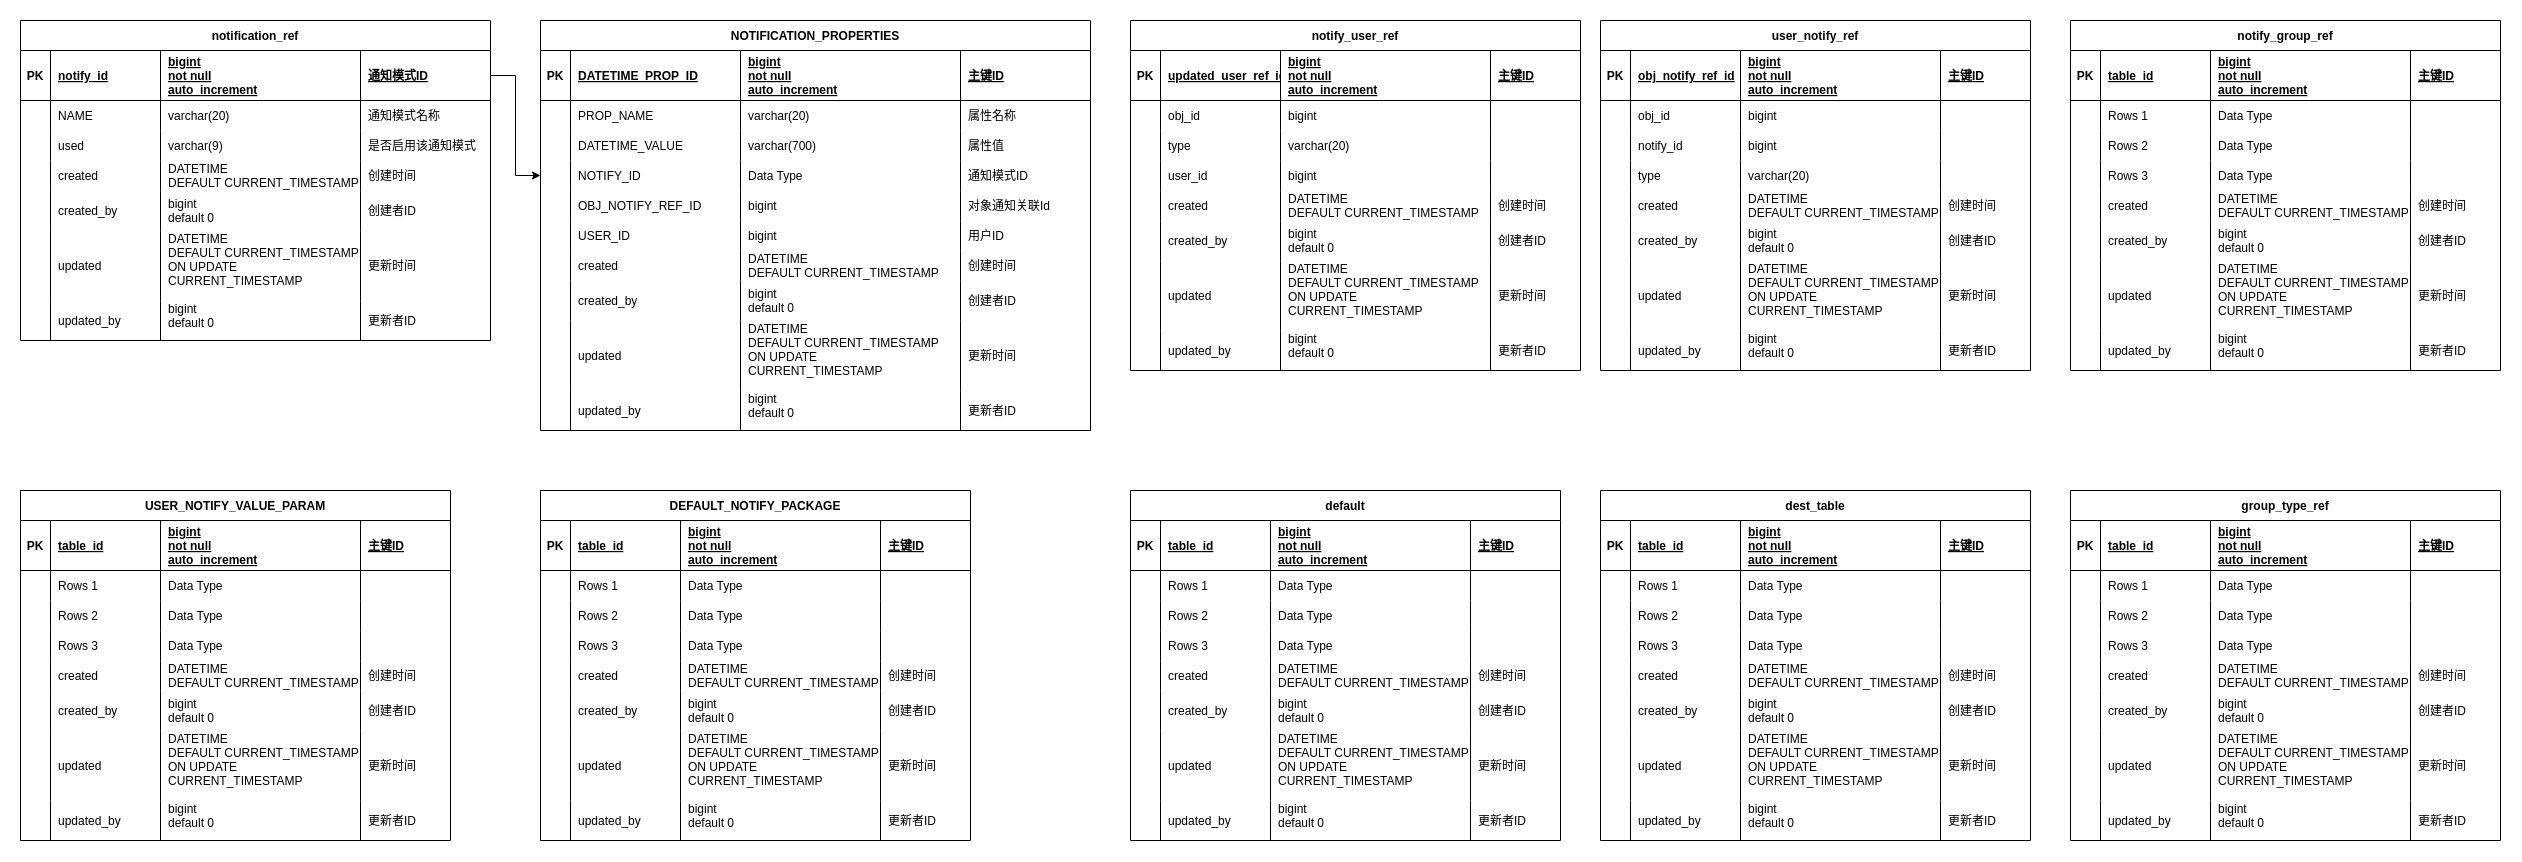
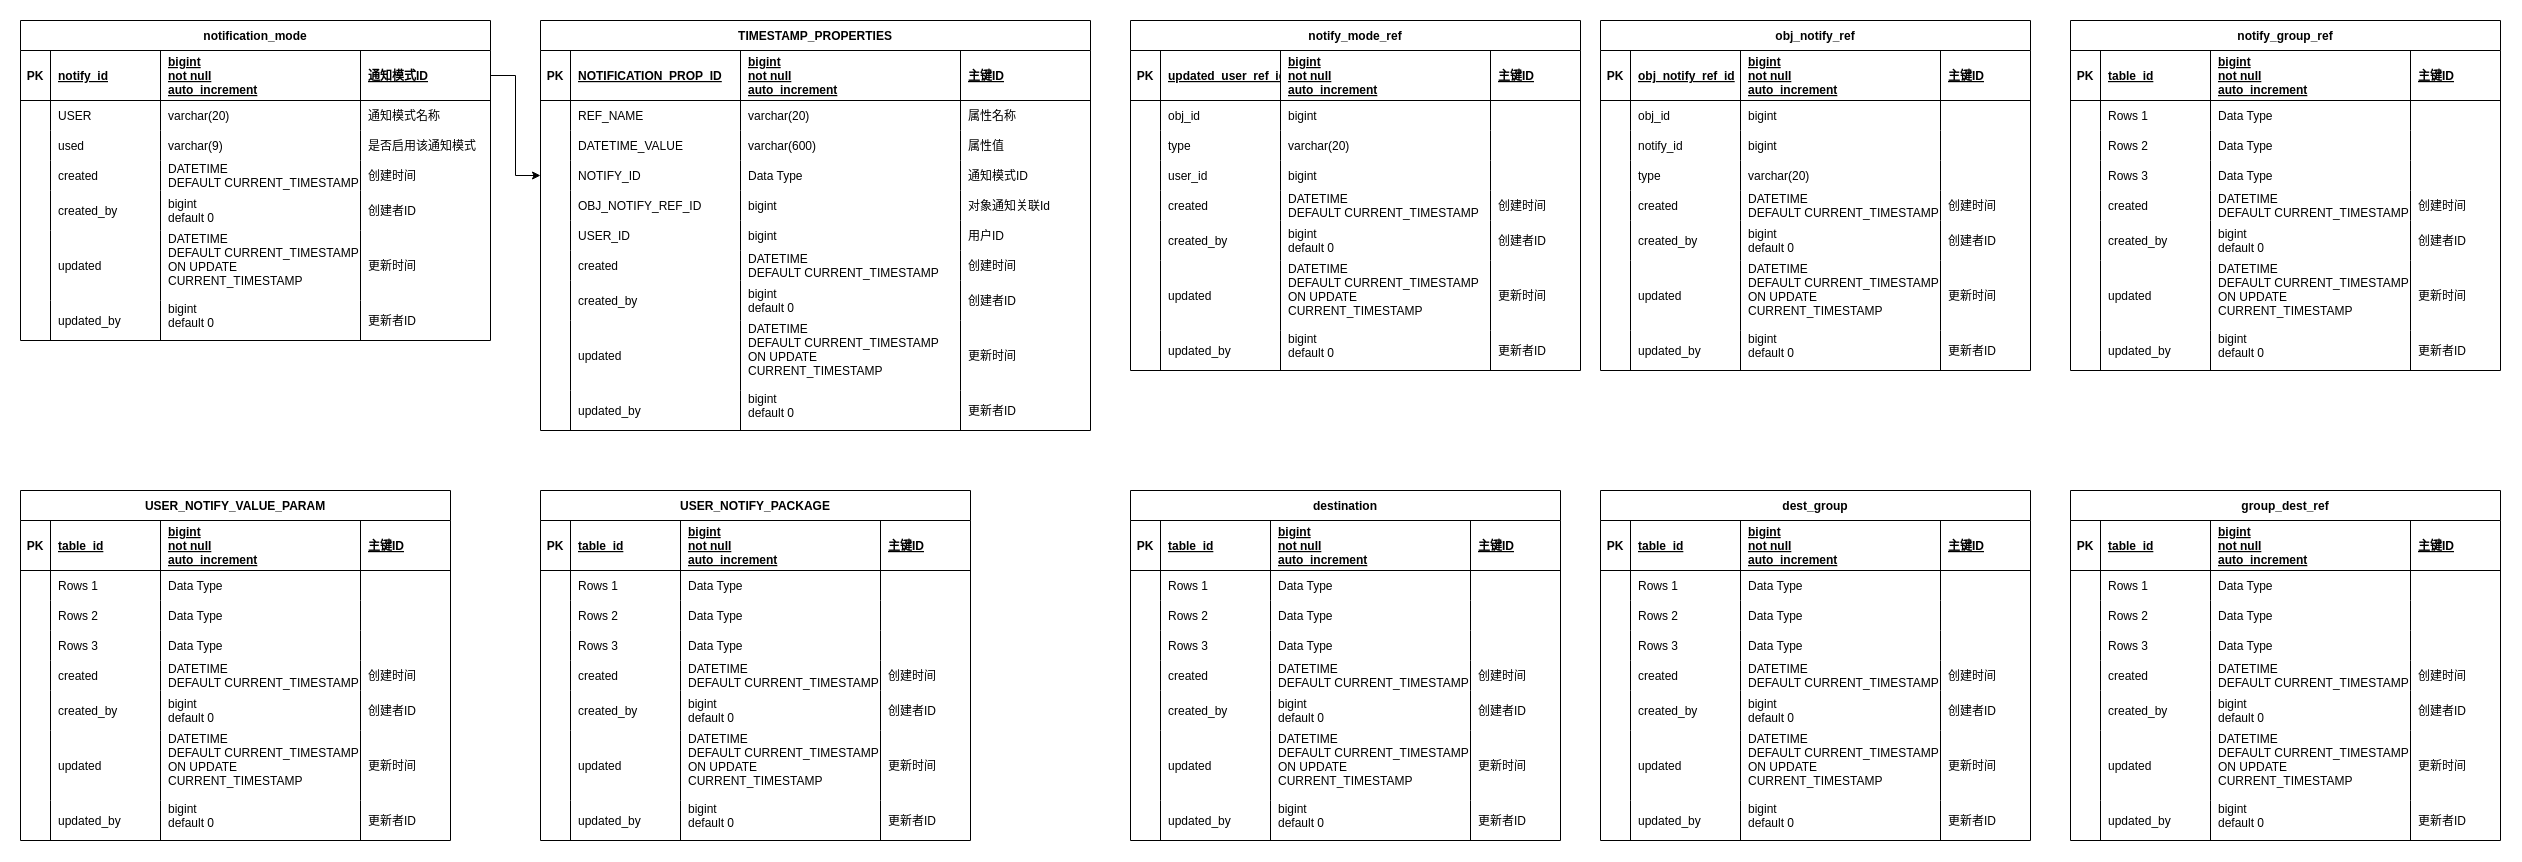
node "notification_ref": label "notification_ref" -> "notification_mode"
node "NOTIFICATION_PROPERTIES": label "NOTIFICATION_PROPERTIES" -> "TIMESTAMP_PROPERTIES"
node "notify_user_ref": label "notify_user_ref" -> "notify_mode_ref"
node "user_notify_ref": label "user_notify_ref" -> "obj_notify_ref"
node "DATETIME_PROP_ID": label "DATETIME_PROP_ID" -> "NOTIFICATION_PROP_ID"
node "NAME": label "NAME" -> "USER"
node "PROP_NAME": label "PROP_NAME" -> "REF_NAME"
node "varchar(700)": label "varchar(700)" -> "varchar(600)"
node "DEFAULT_NOTIFY_PACKAGE": label "DEFAULT_NOTIFY_PACKAGE" -> "USER_NOTIFY_PACKAGE"
node "default": label "default" -> "destination"
node "dest_table": label "dest_table" -> "dest_group"
node "group_type_ref": label "group_type_ref" -> "group_dest_ref"
